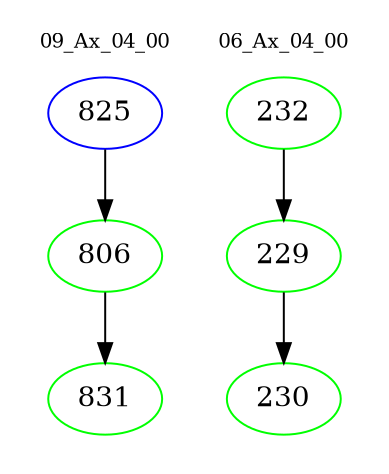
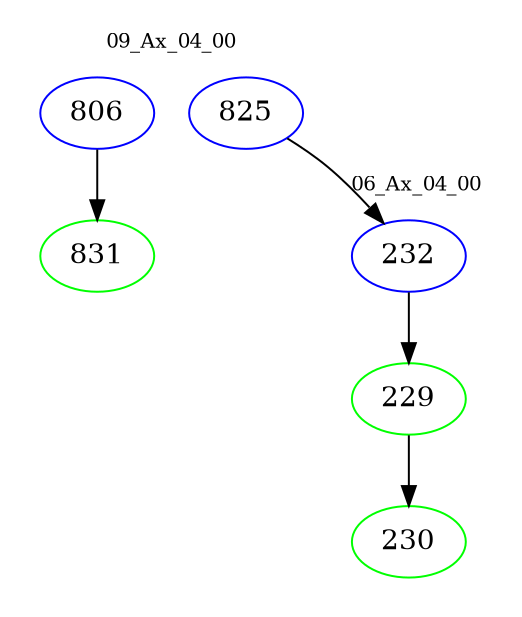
node "232": color green -> blue
edge "825" -> "806": now "825" -> "232"
node "806": color green -> blue
